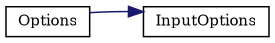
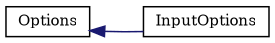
edge "Options" -> "InputOptions": reversed
